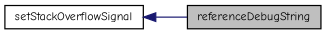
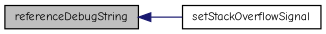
edge "referenceDebugString" -> "setStackOverflowSignal": reversed
